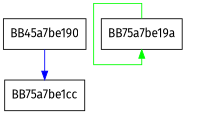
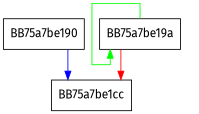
node "BB45a7be190": label "BB45a7be190" -> "BB75a7be190"
edge "BB75a7be19a" -> "BB75a7be1cc": added
